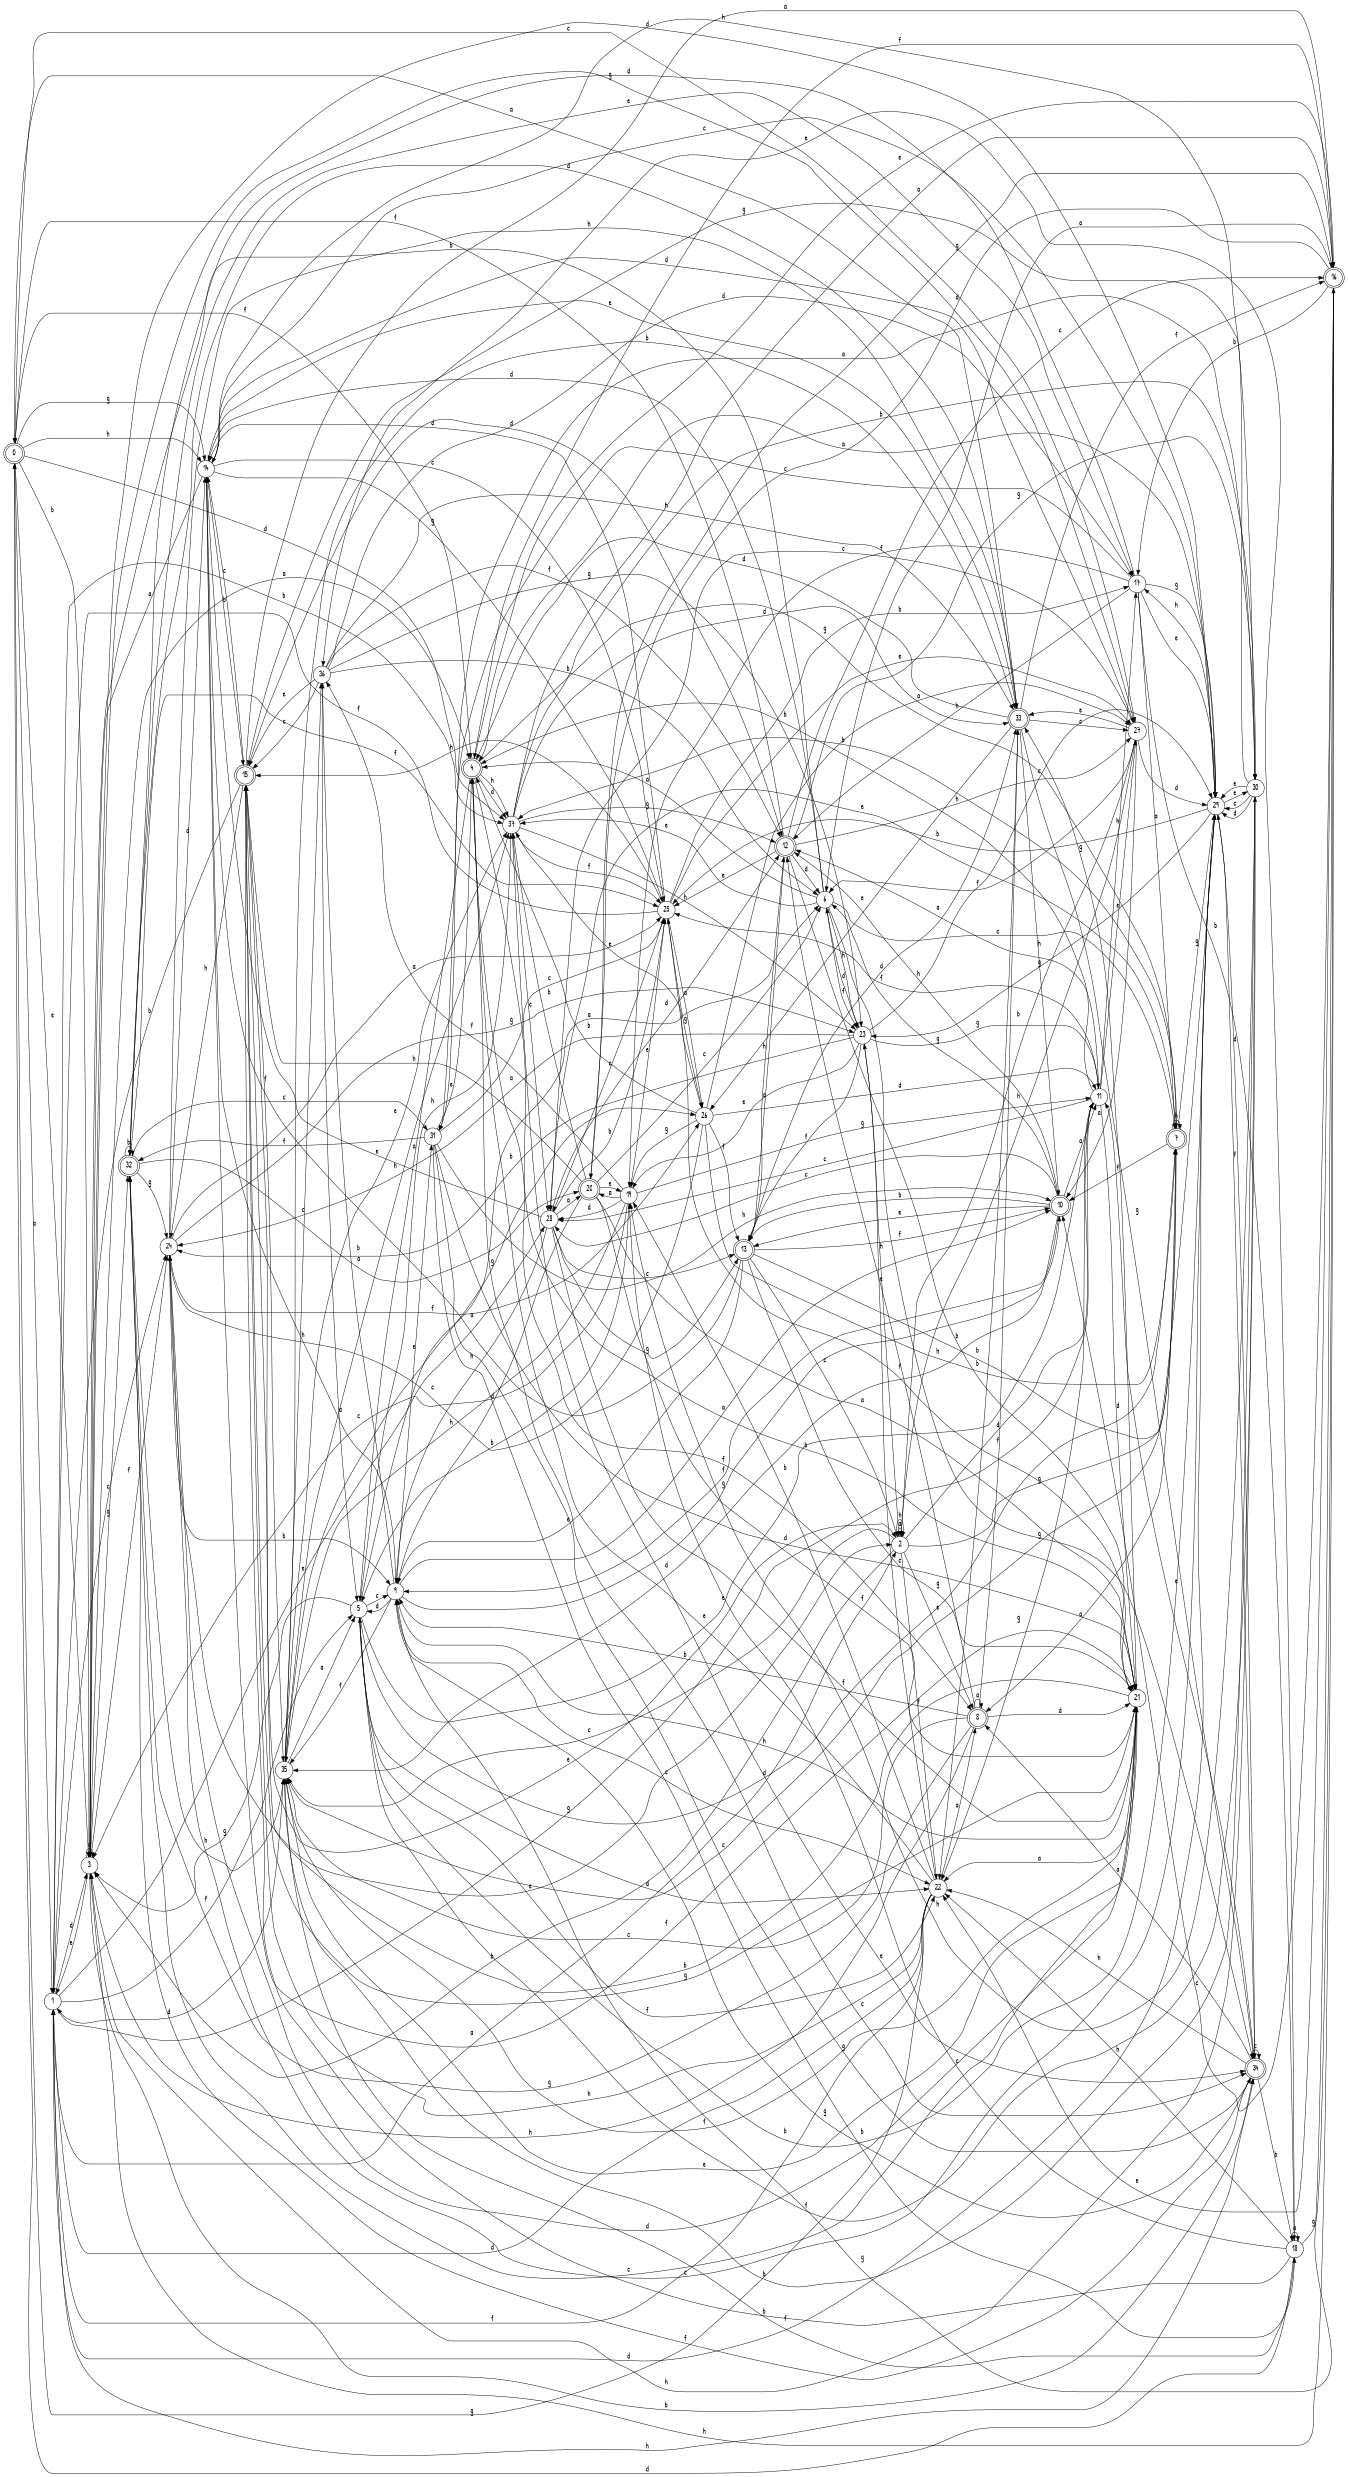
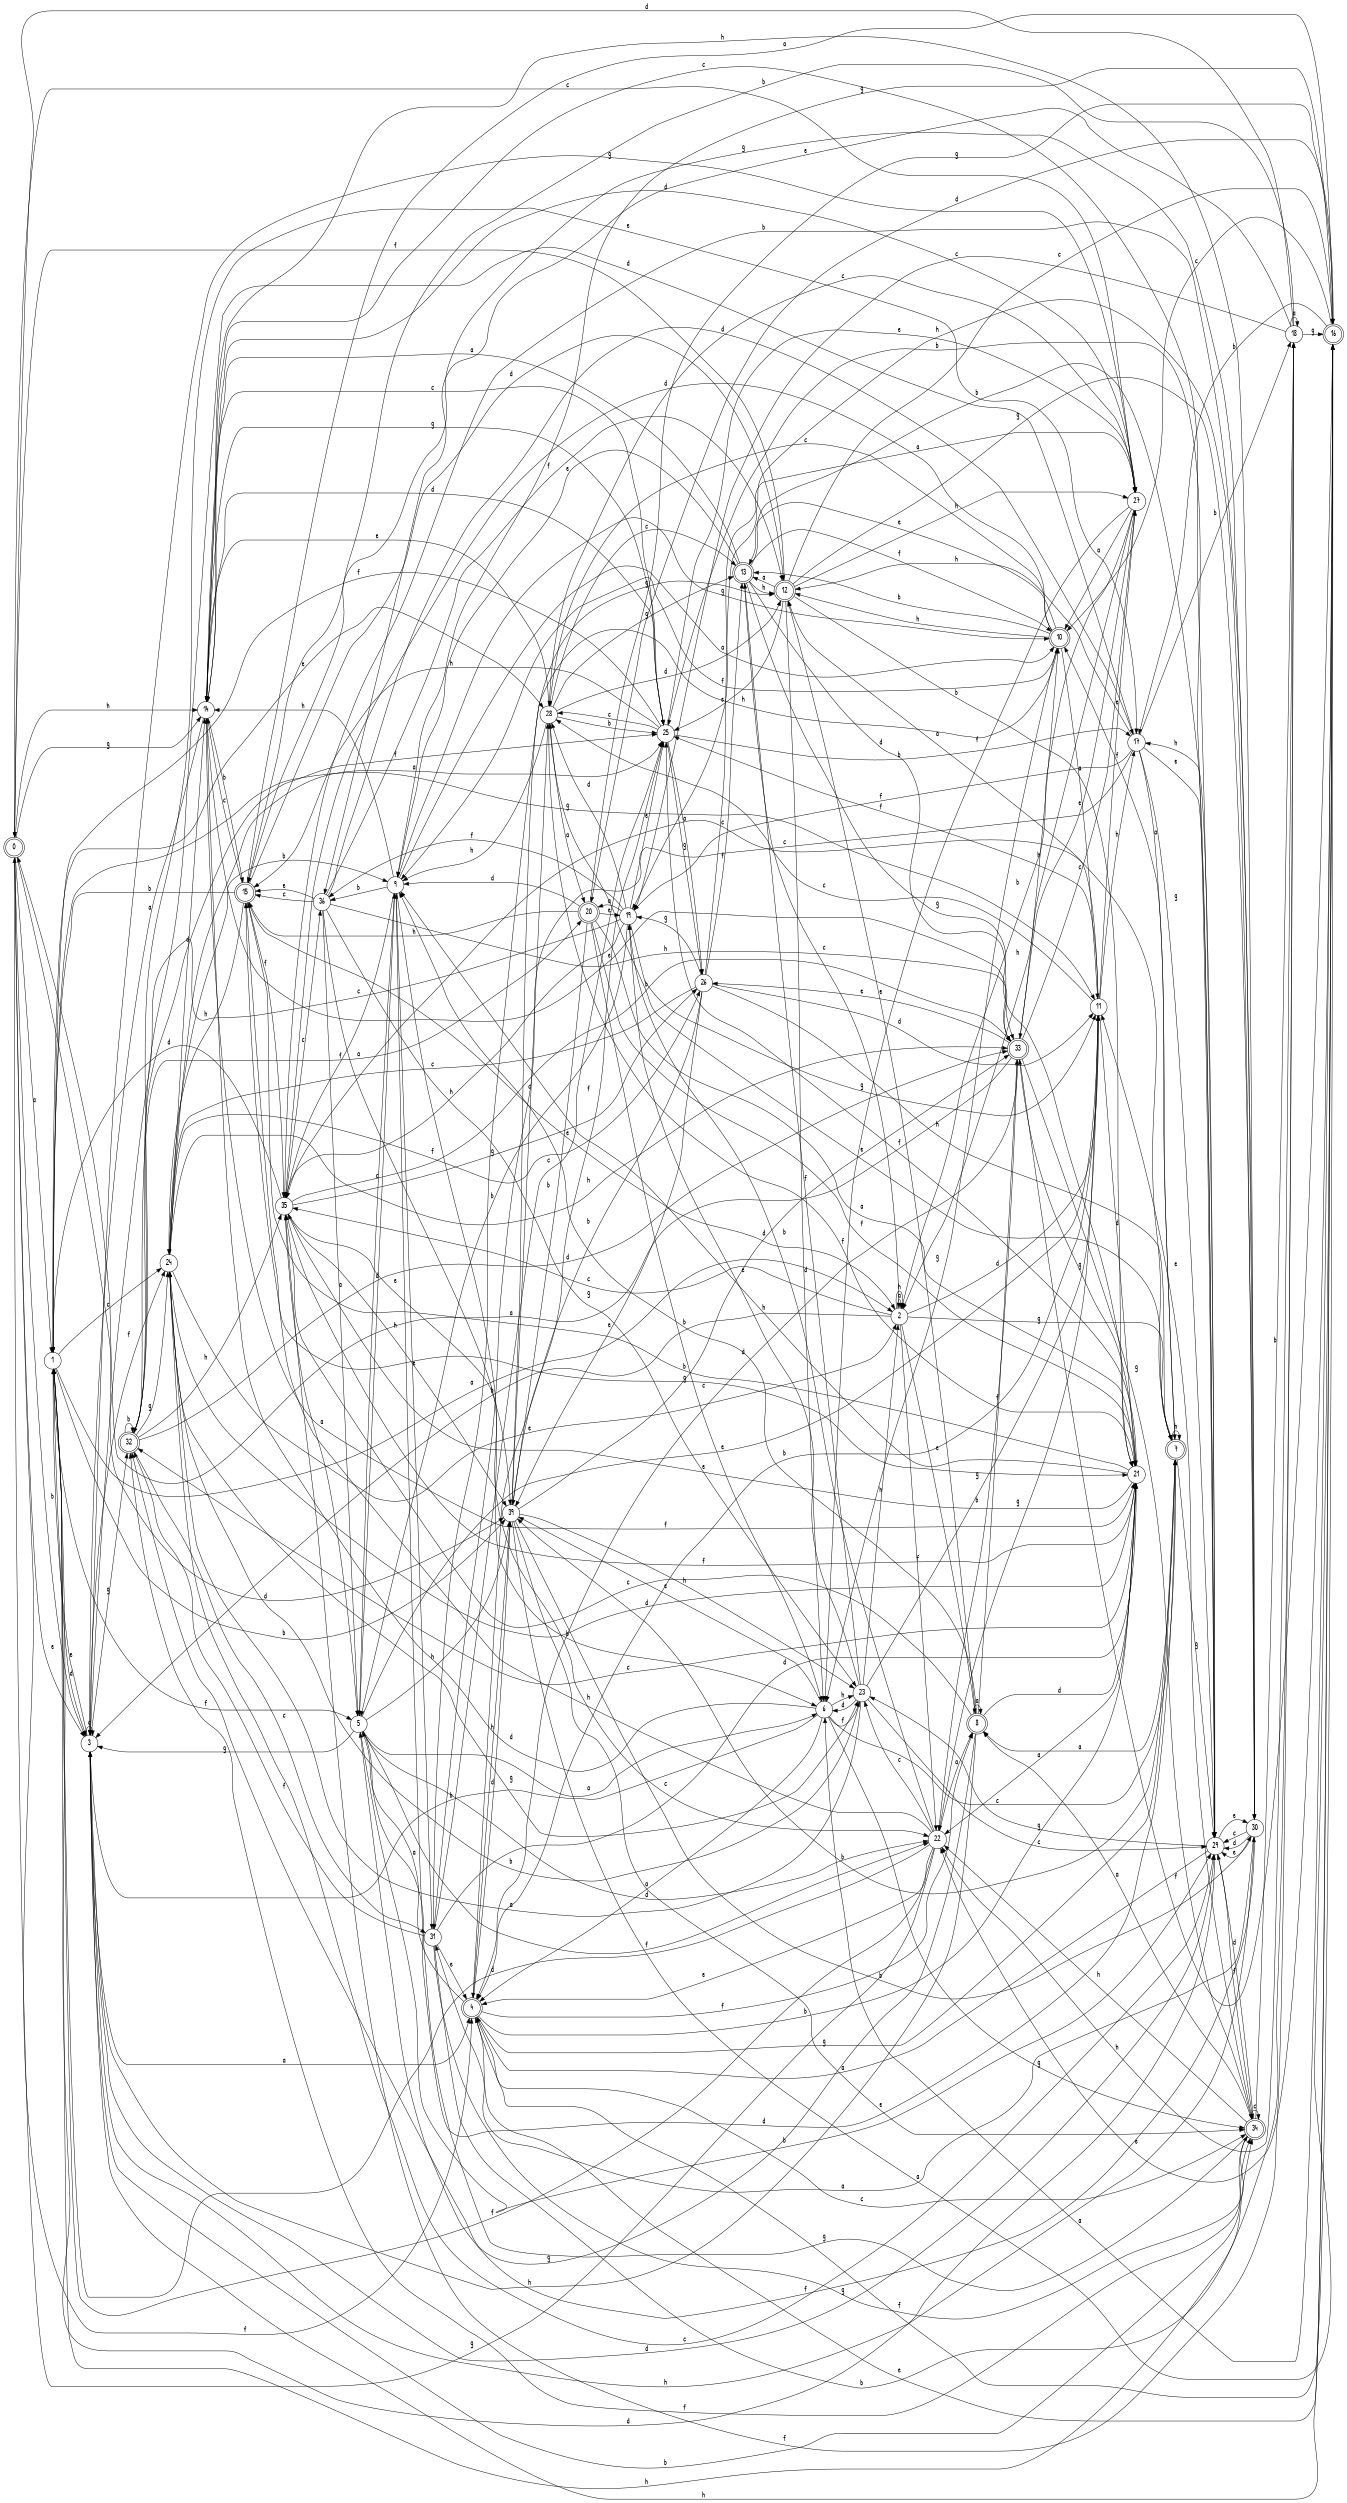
edge "33" -> "32": reversed
edge "27" -> "29": removed, label "d"
node "37": label "37" -> "39"
